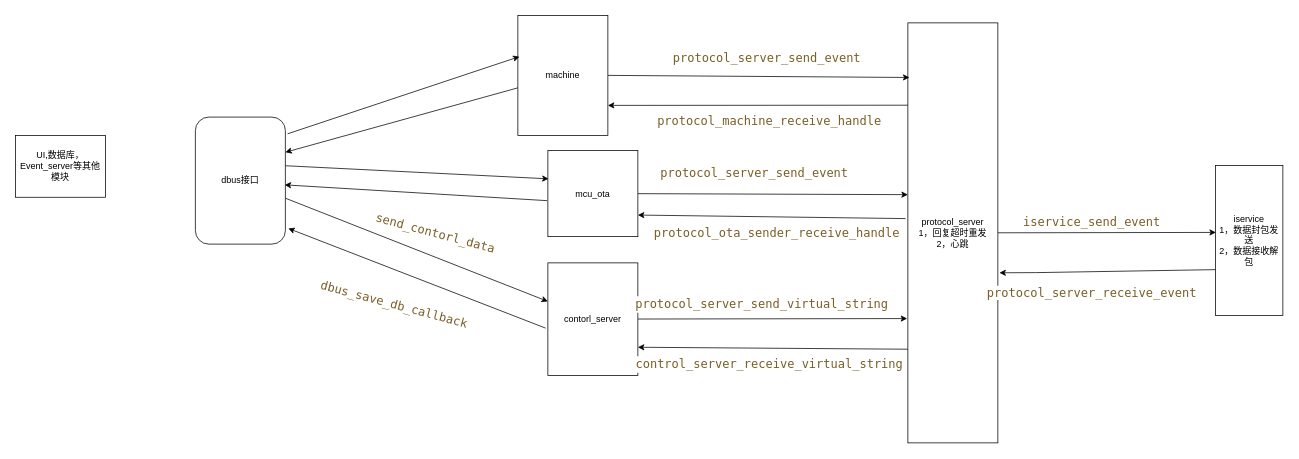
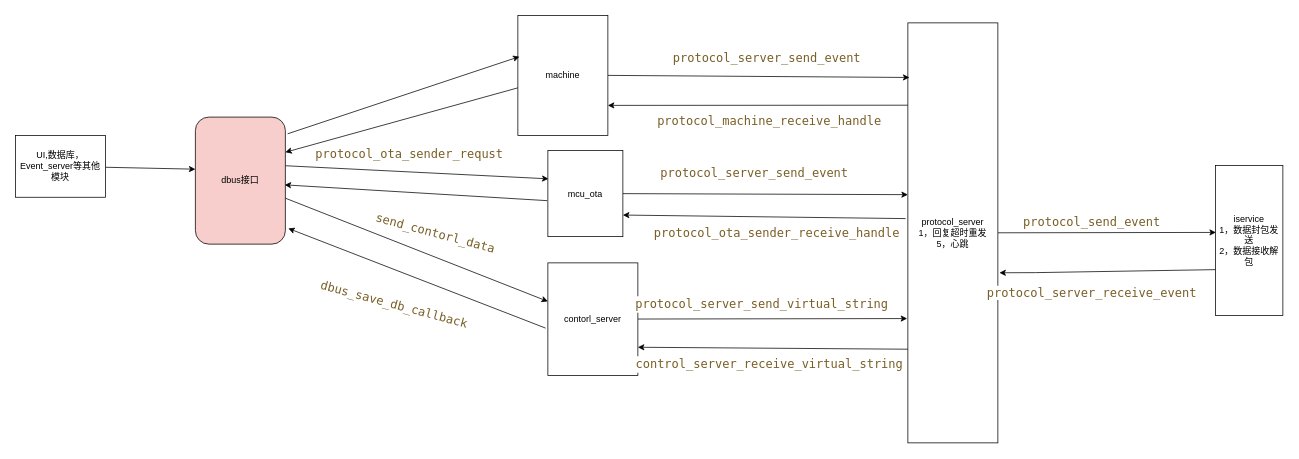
node "protocol_ota_sender_requst": added
edge "UI,数据库，Event_server等其他模块" -> "dbus接口": added
node "dbus接口": fillcolor #ffffff -> #f8cecc
node "mcu_ota": size 90x86 -> 75x86
node "iservice_send_event": label "iservice_send_event" -> "protocol_send_event"
node "protocol_server 1，回复超时重发 2，心跳": label "protocol_server 1，回复超时重发 2，心跳" -> "protocol_server 1，回复超时重发 5，心跳"
